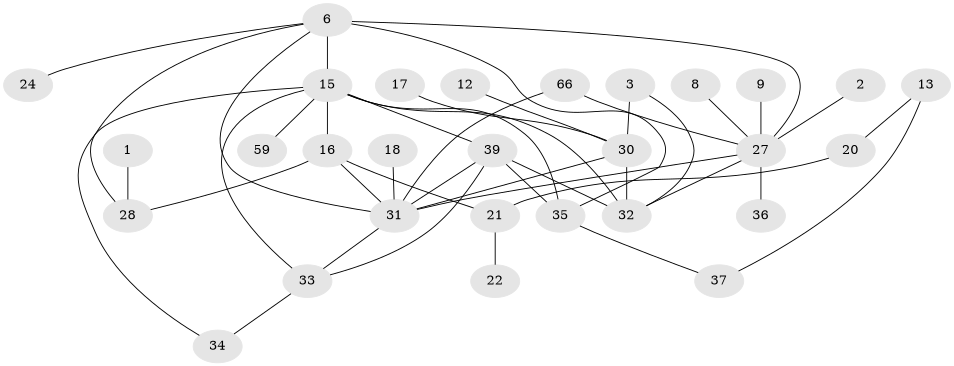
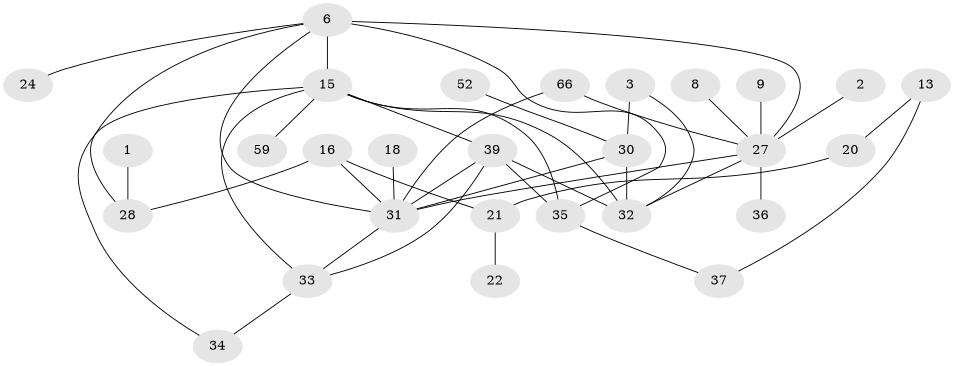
node "17": removed
node "12": label "12" -> "52"
edge "15" -- "16": removed
